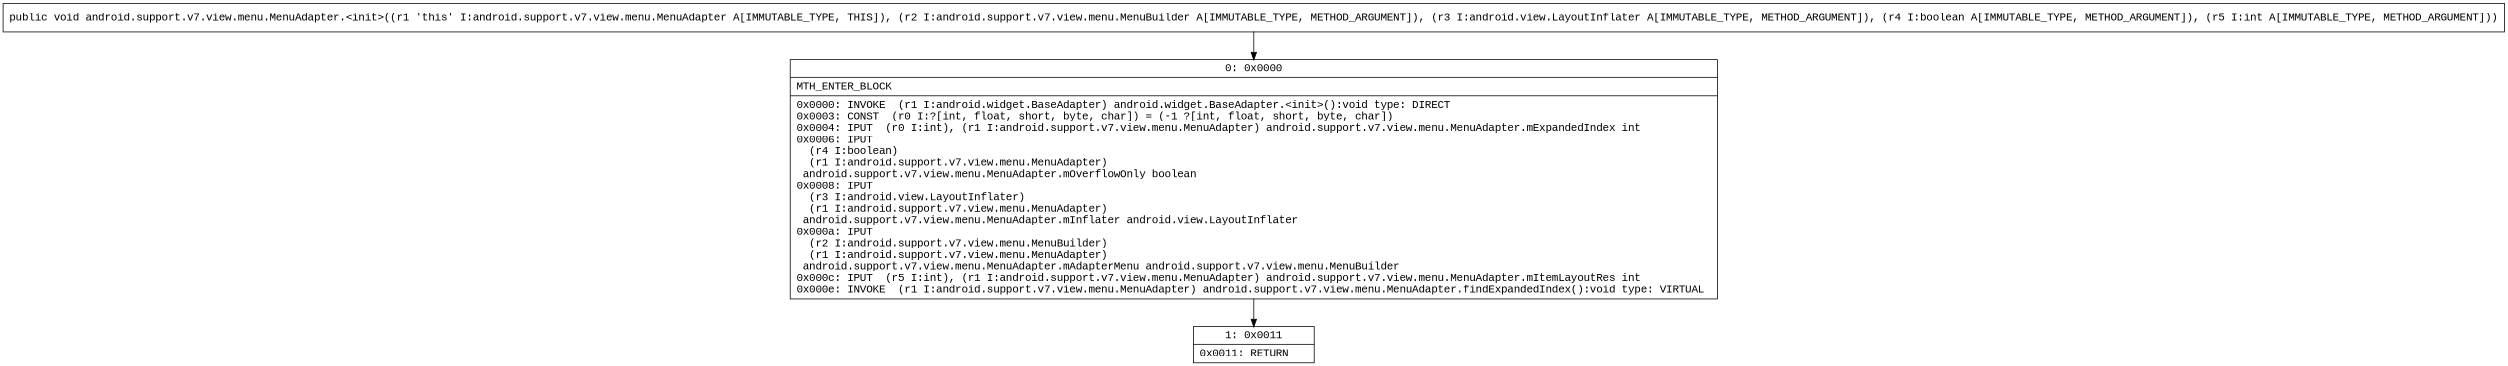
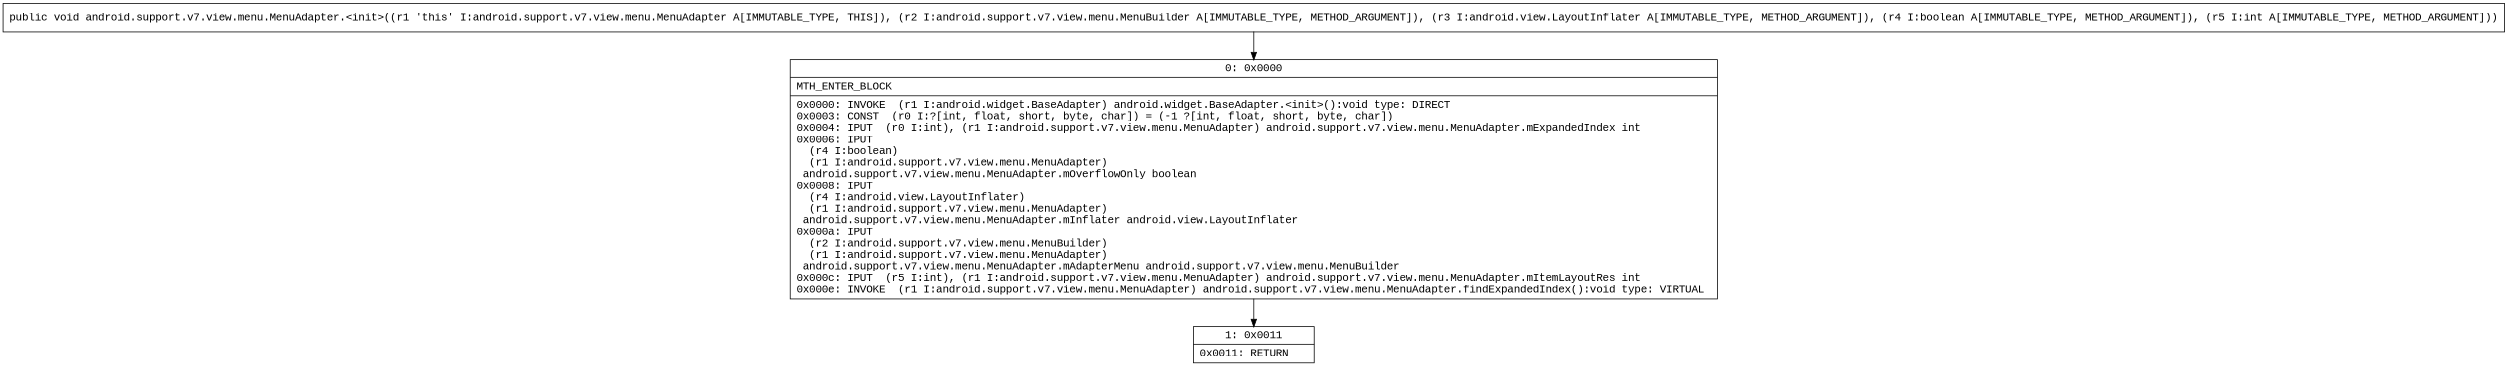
node "0: 0x0000": text "(r3 I:android.view.LayoutInflater)" -> "(r4 I:android.view.LayoutInflater)"
